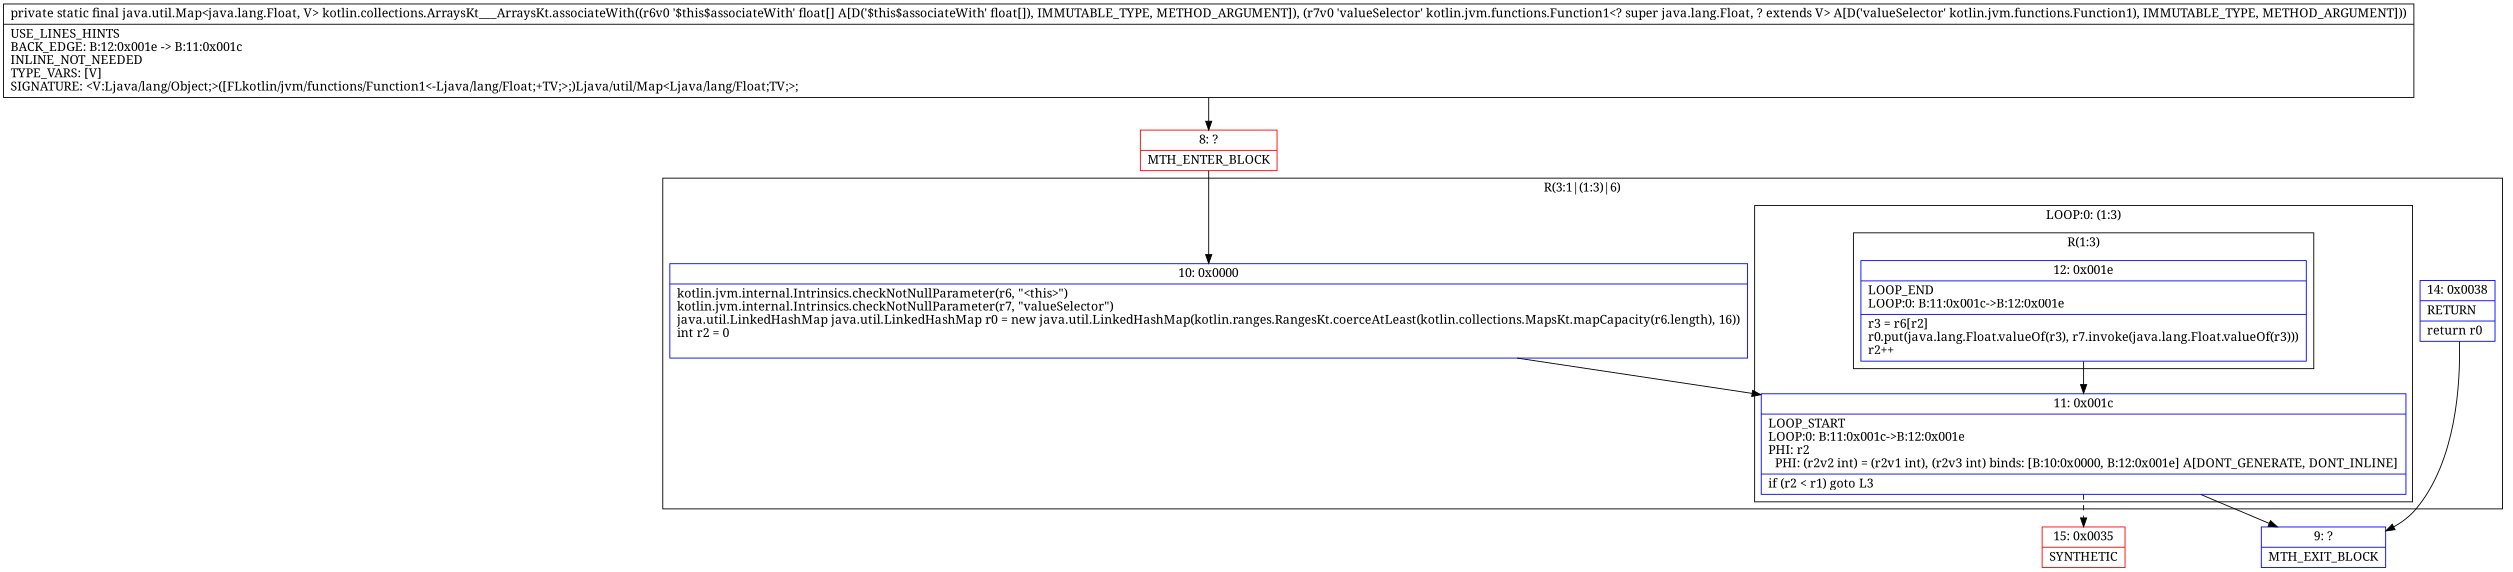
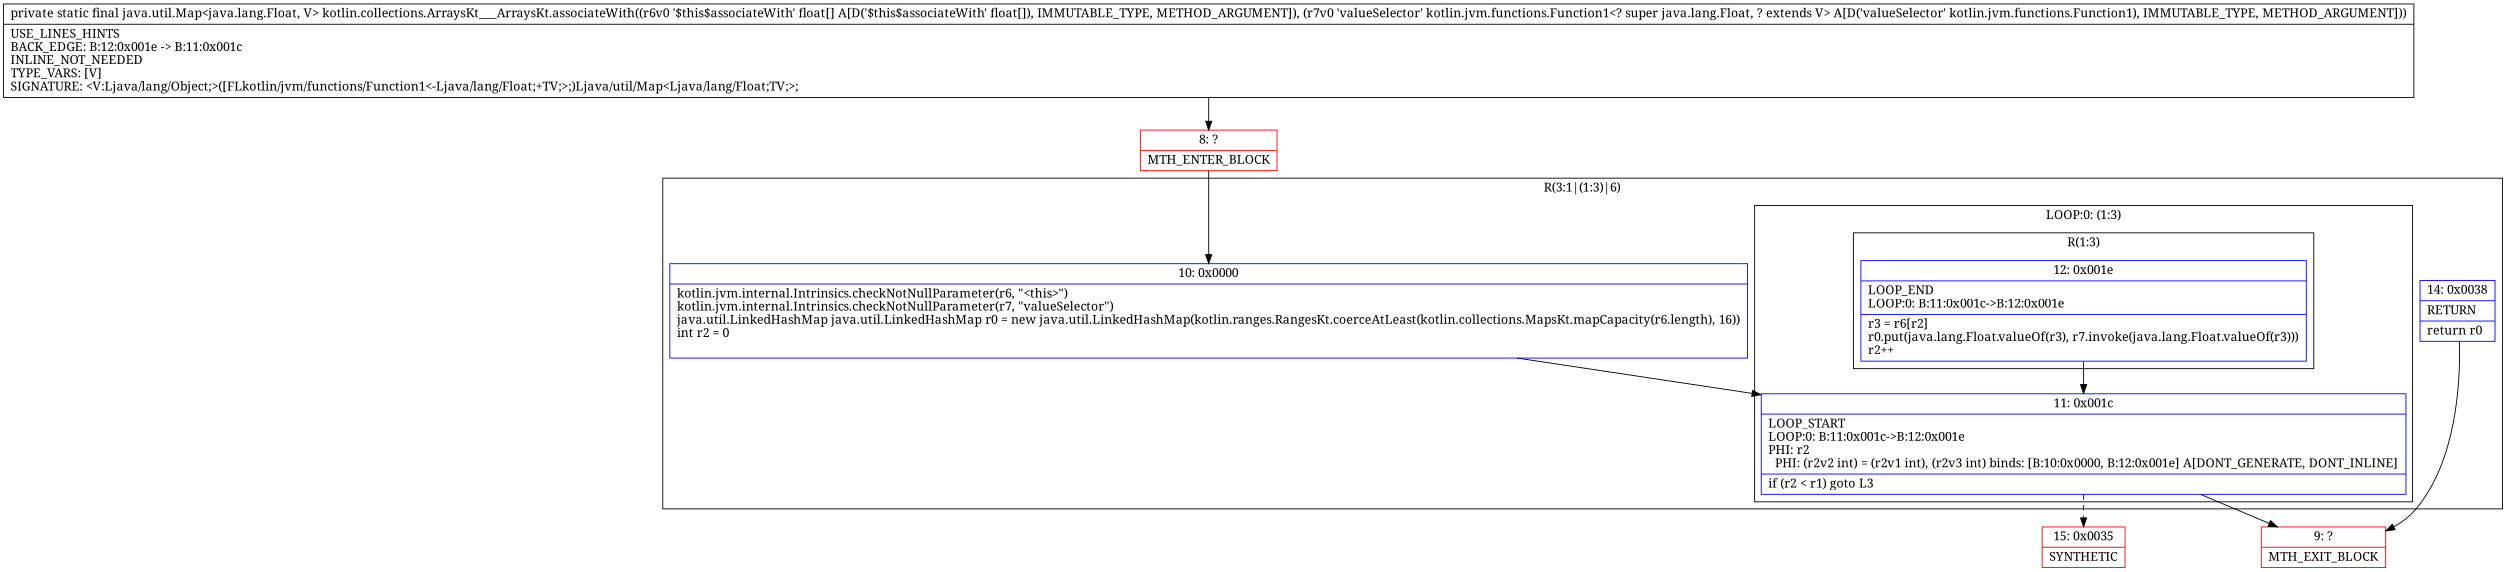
node "9: ?": color blue -> red
